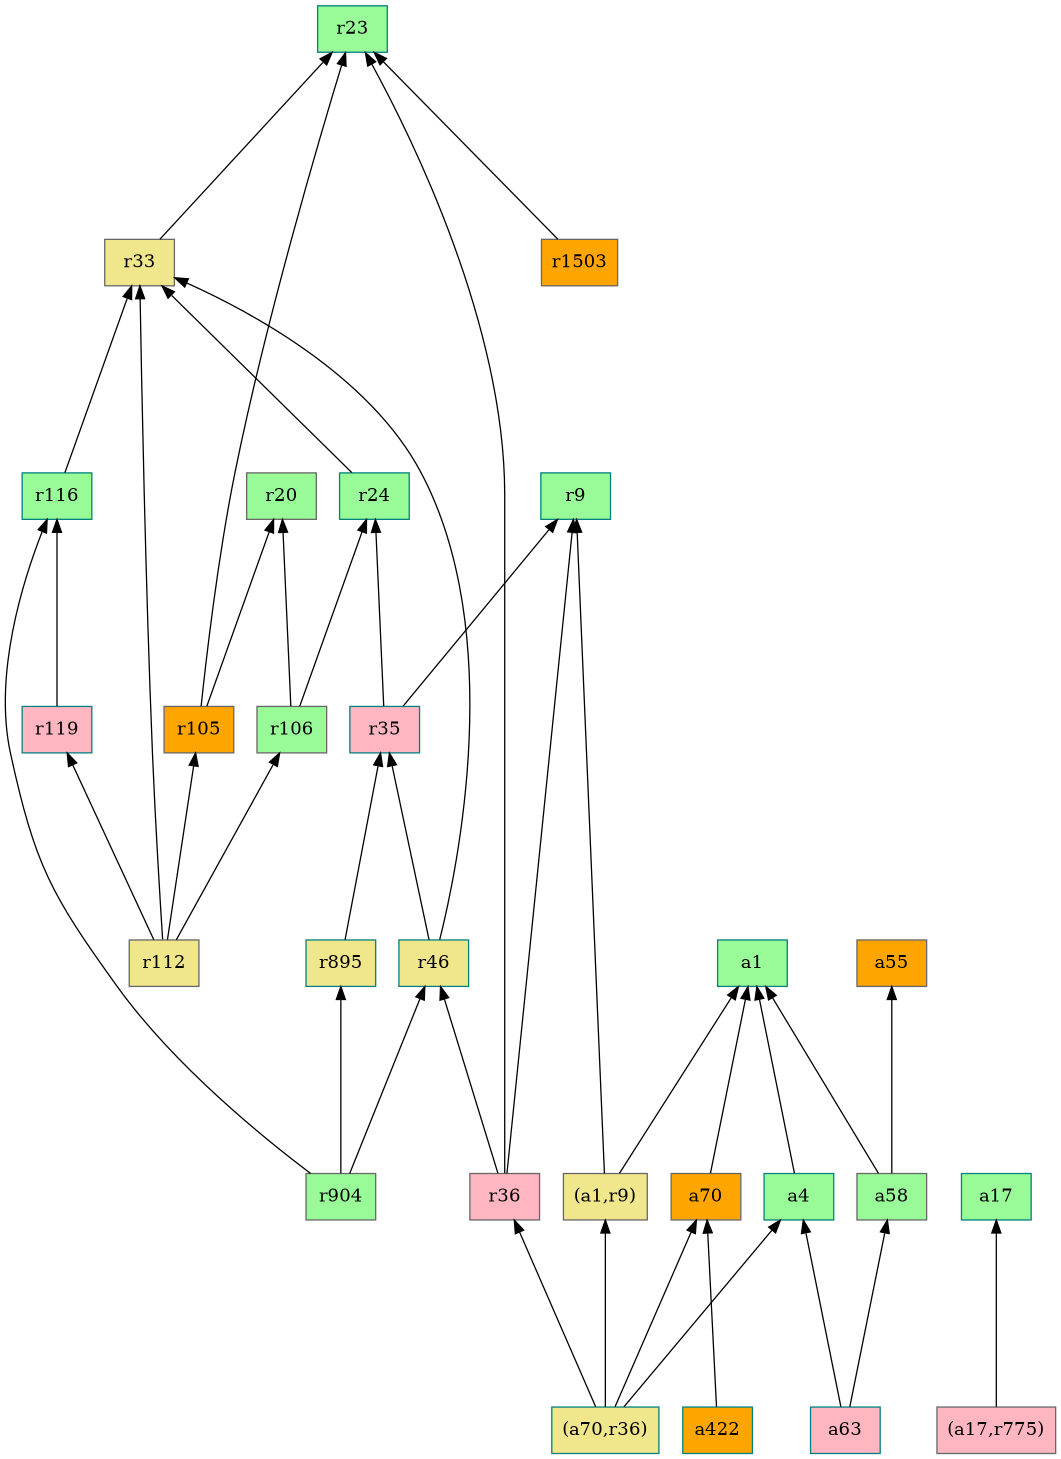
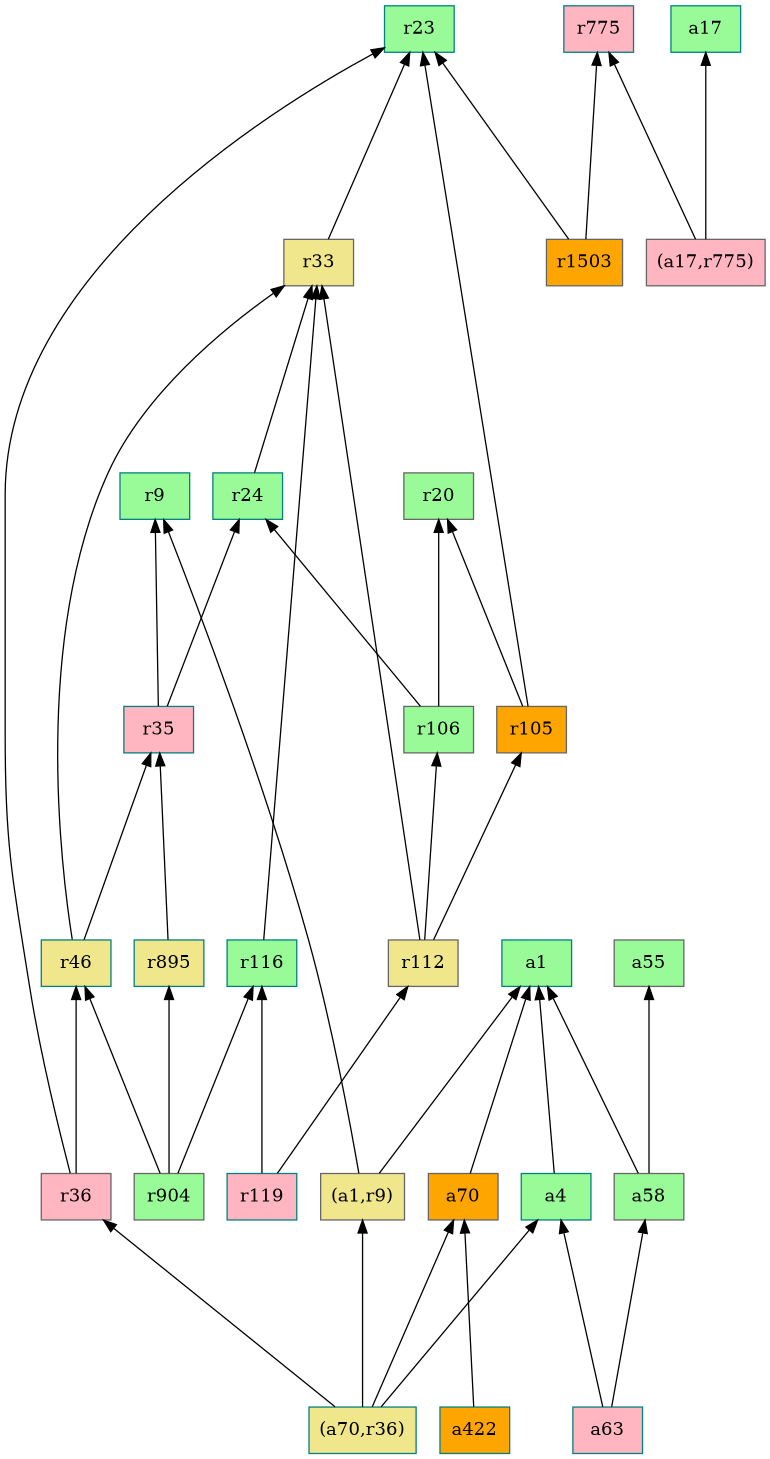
node "r775": added
edge "r112" -> "r119": reversed
edge "r36" -> "r9": removed
node "a55": fillcolor orange -> palegreen
